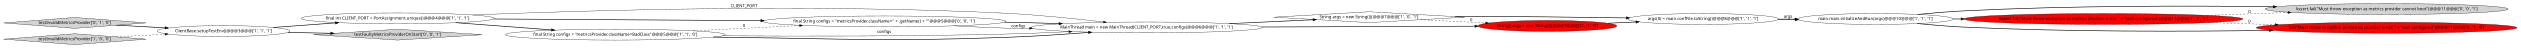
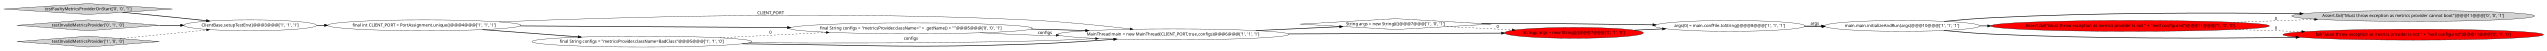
edge "ClientBase.setupTestEnv()@@@3@@@['1', '1', '1']" -> "testFaultyMetricsProviderOnStart['0', '0', '1']": reversed
